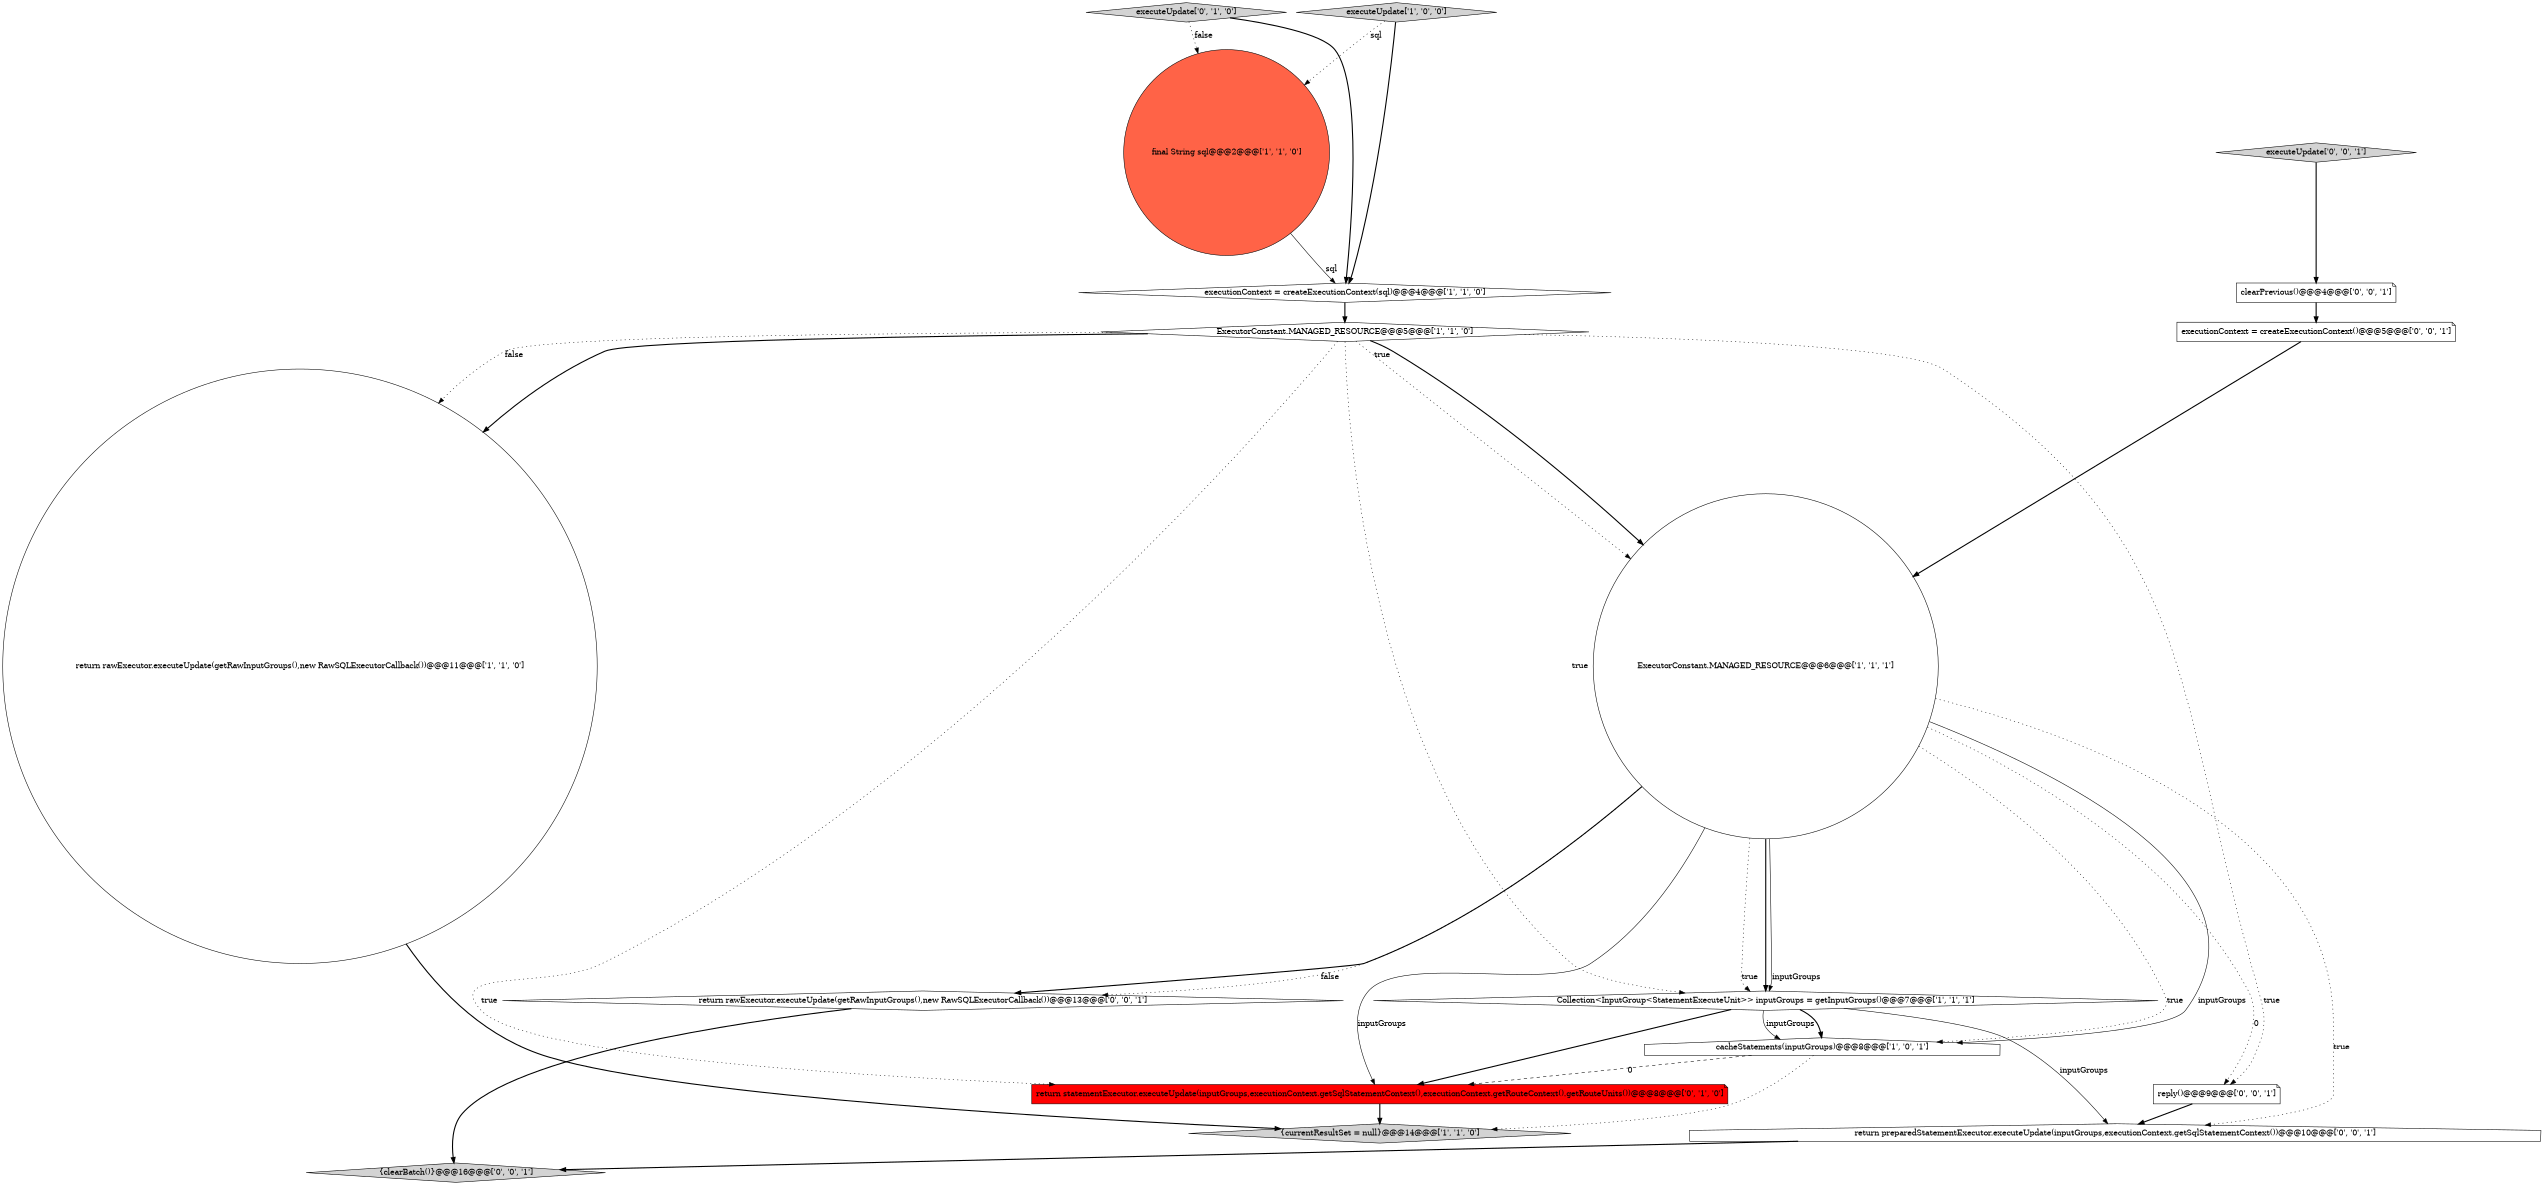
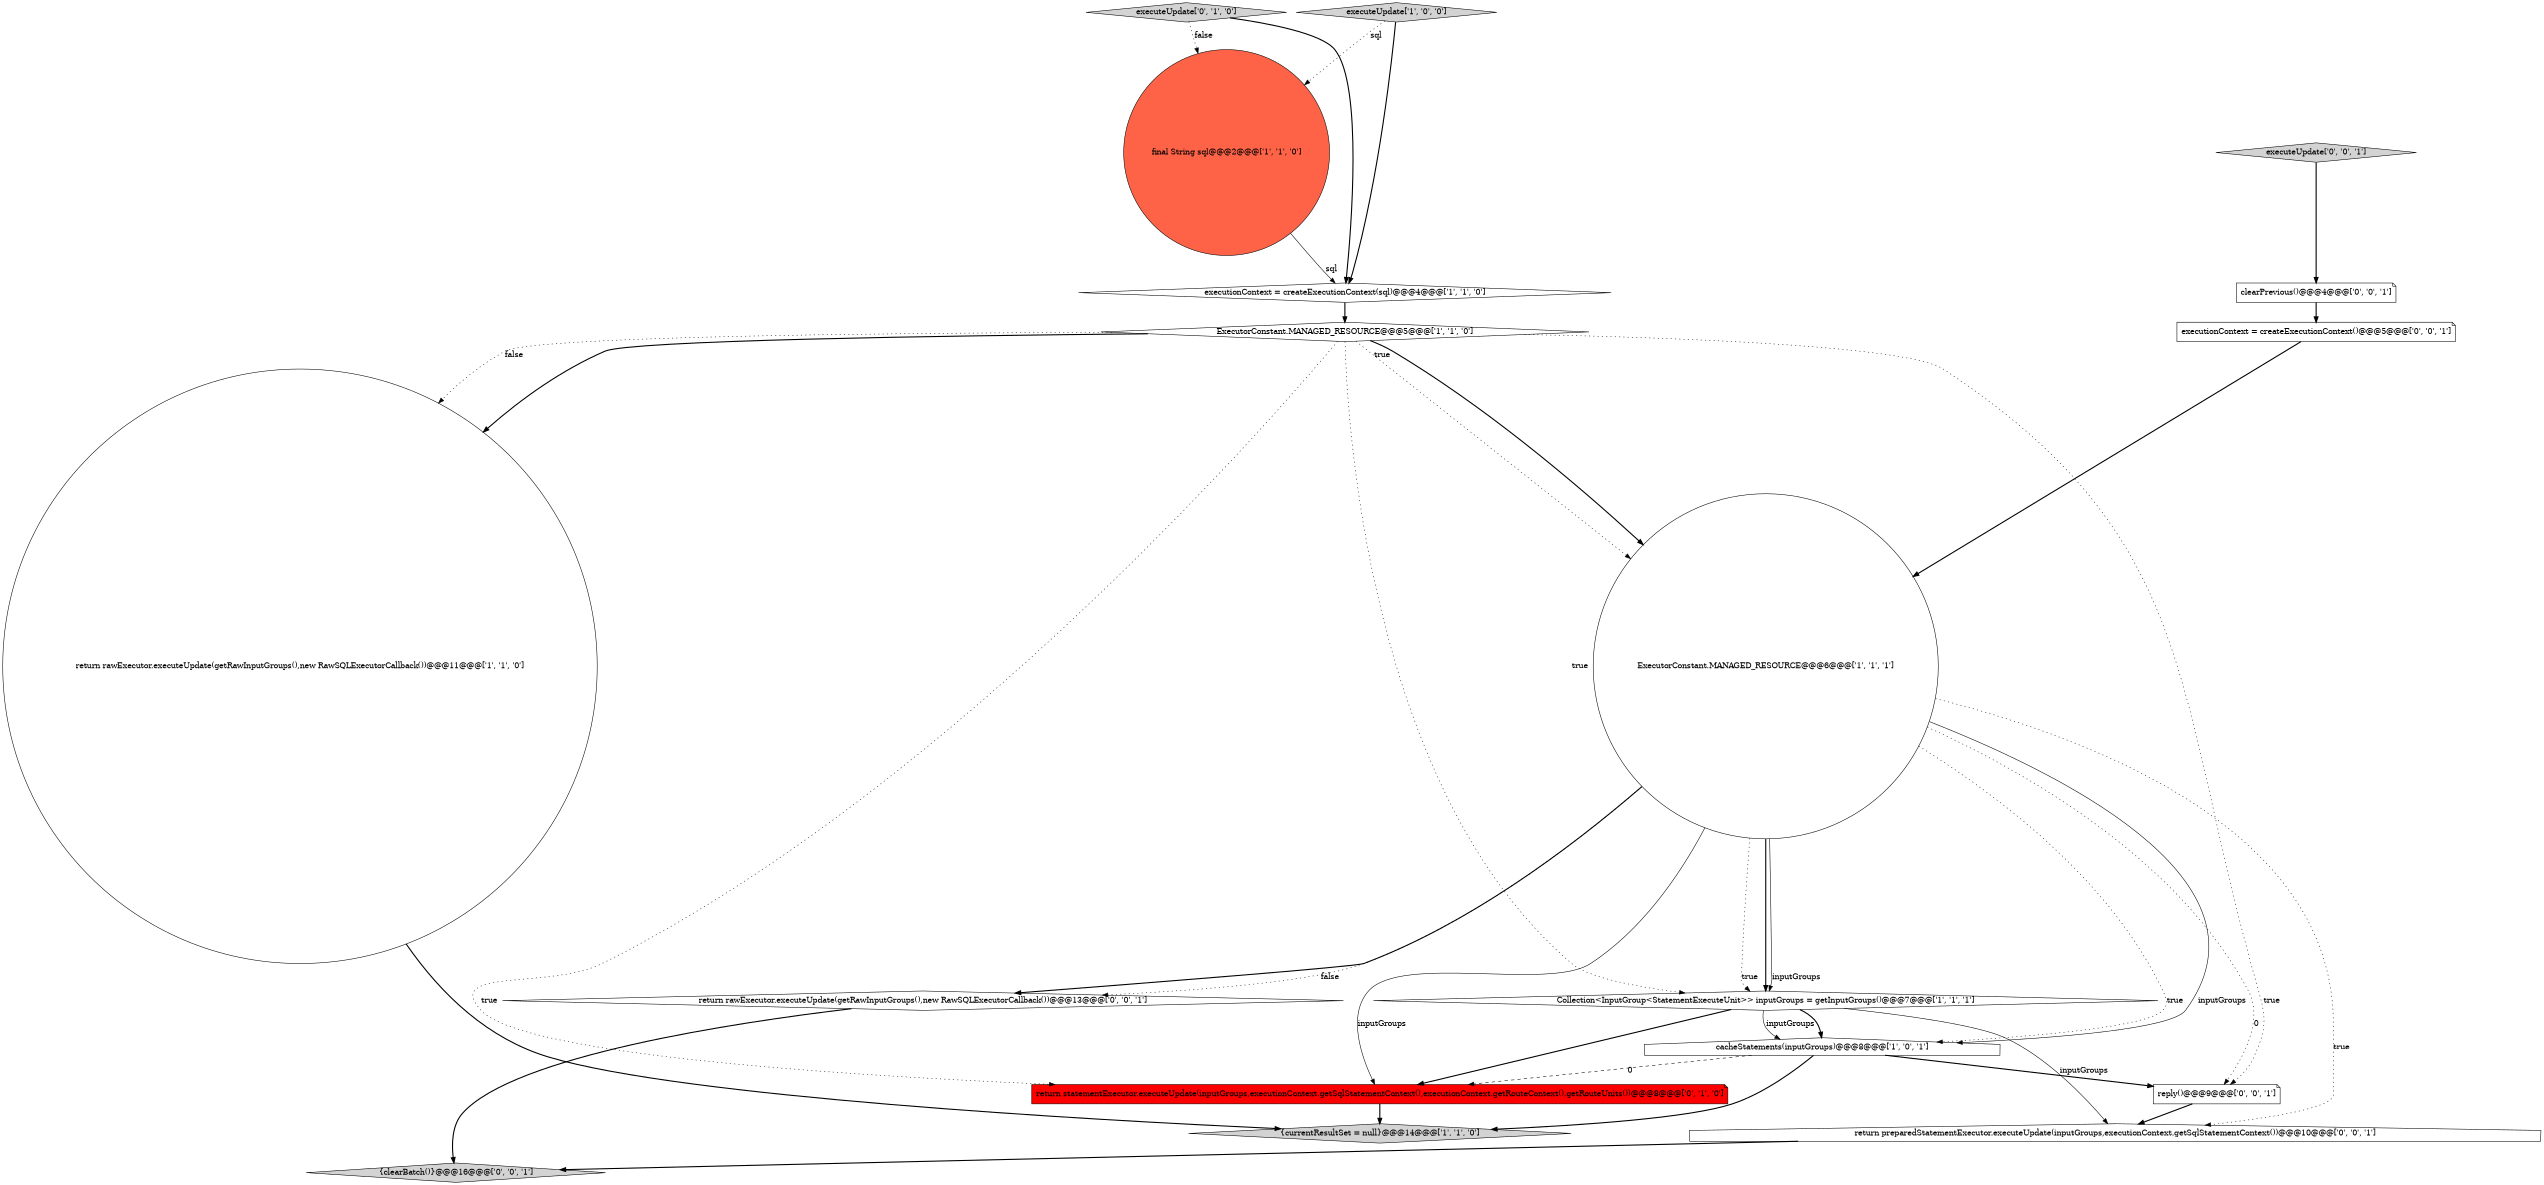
edge "cacheStatements(inputGroups)@@@8@@@['1', '0', '1']" -> "reply()@@@9@@@['0', '0', '1']": added
edge "cacheStatements(inputGroups)@@@8@@@['1', '0', '1']" -> "{currentResultSet = null}@@@14@@@['1', '1', '0']": style dotted -> bold
